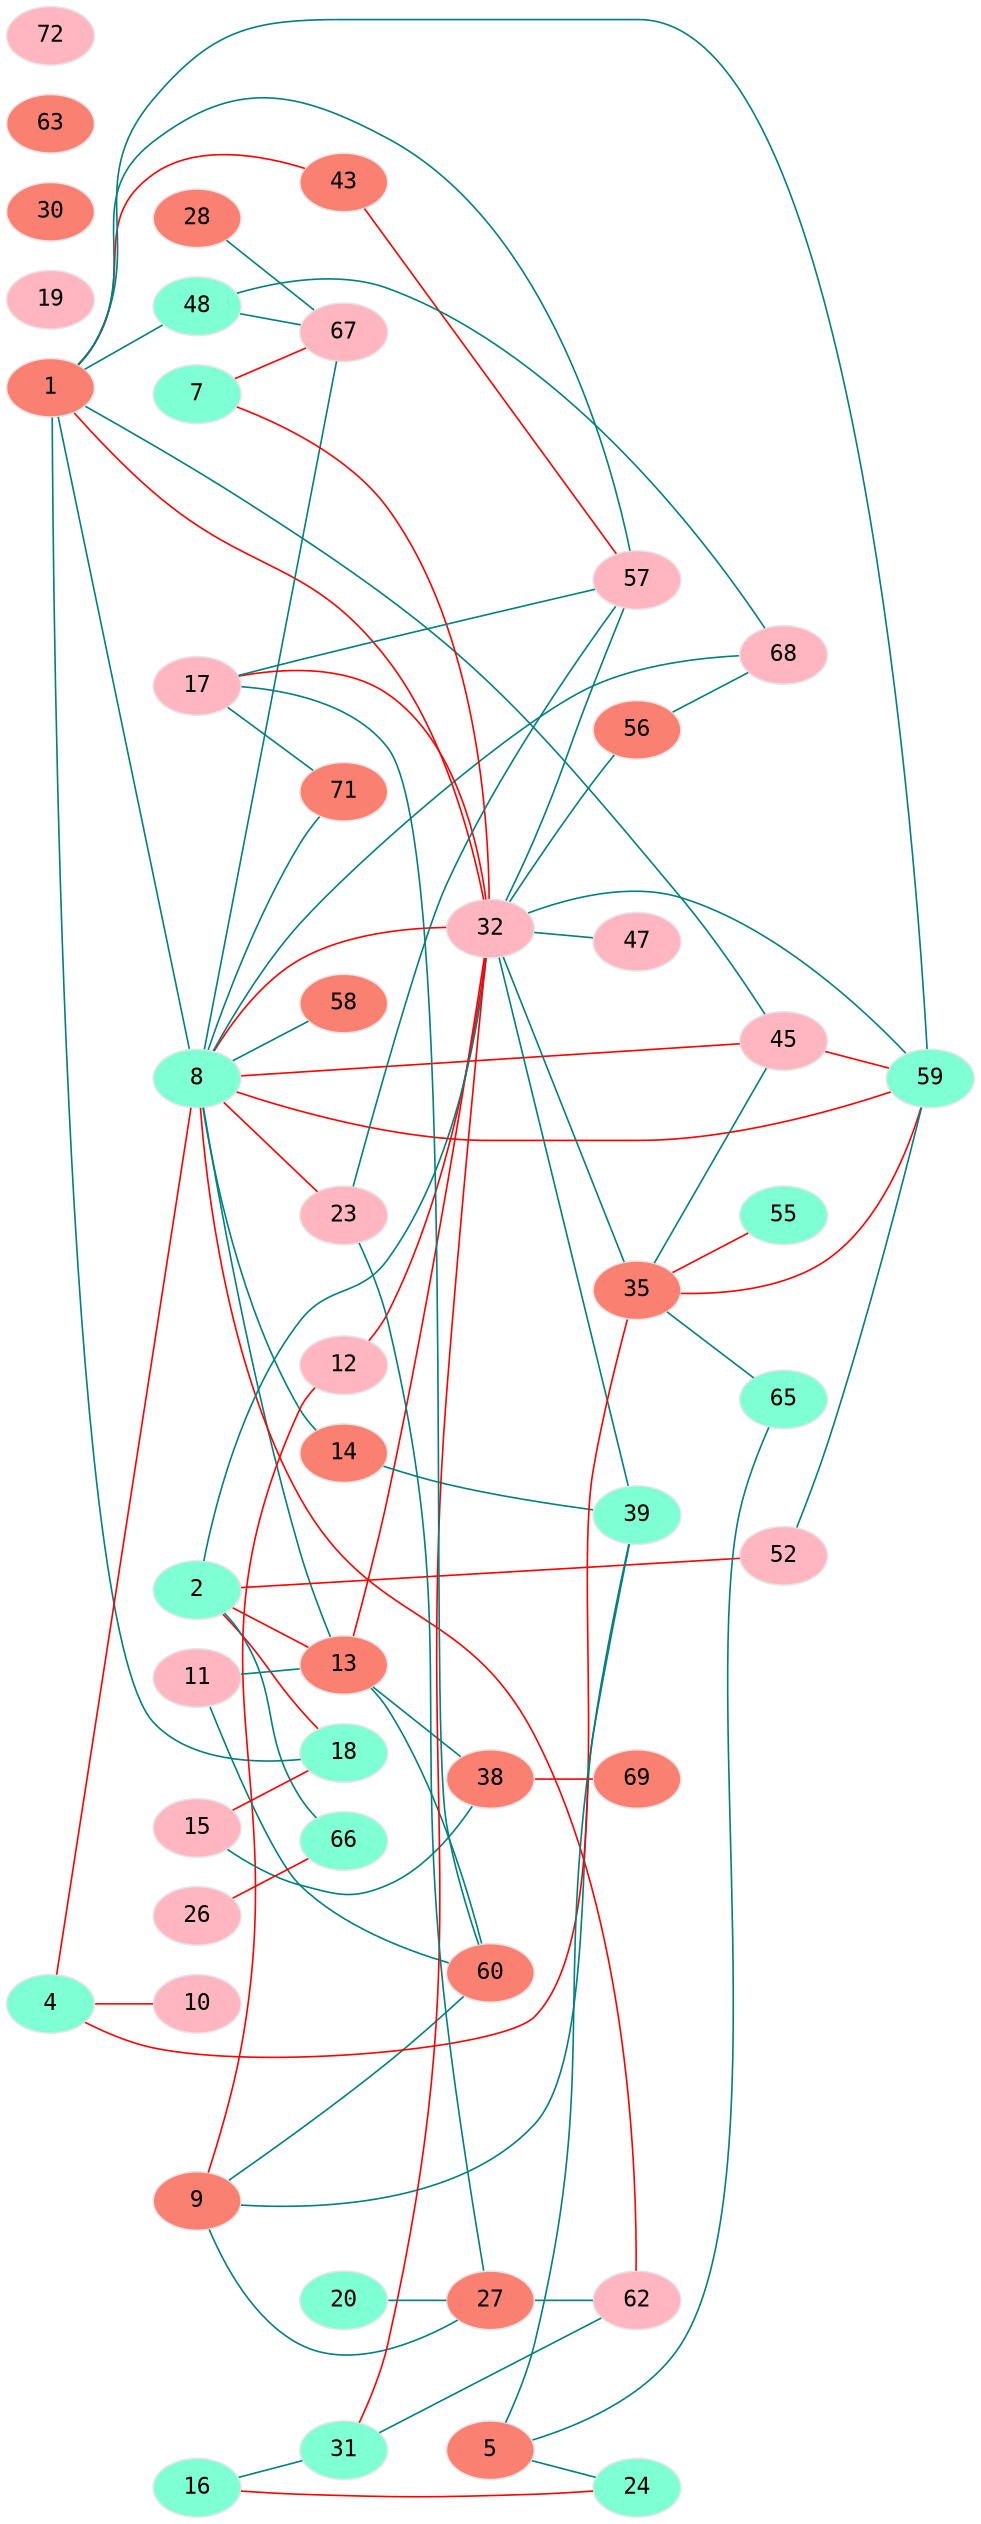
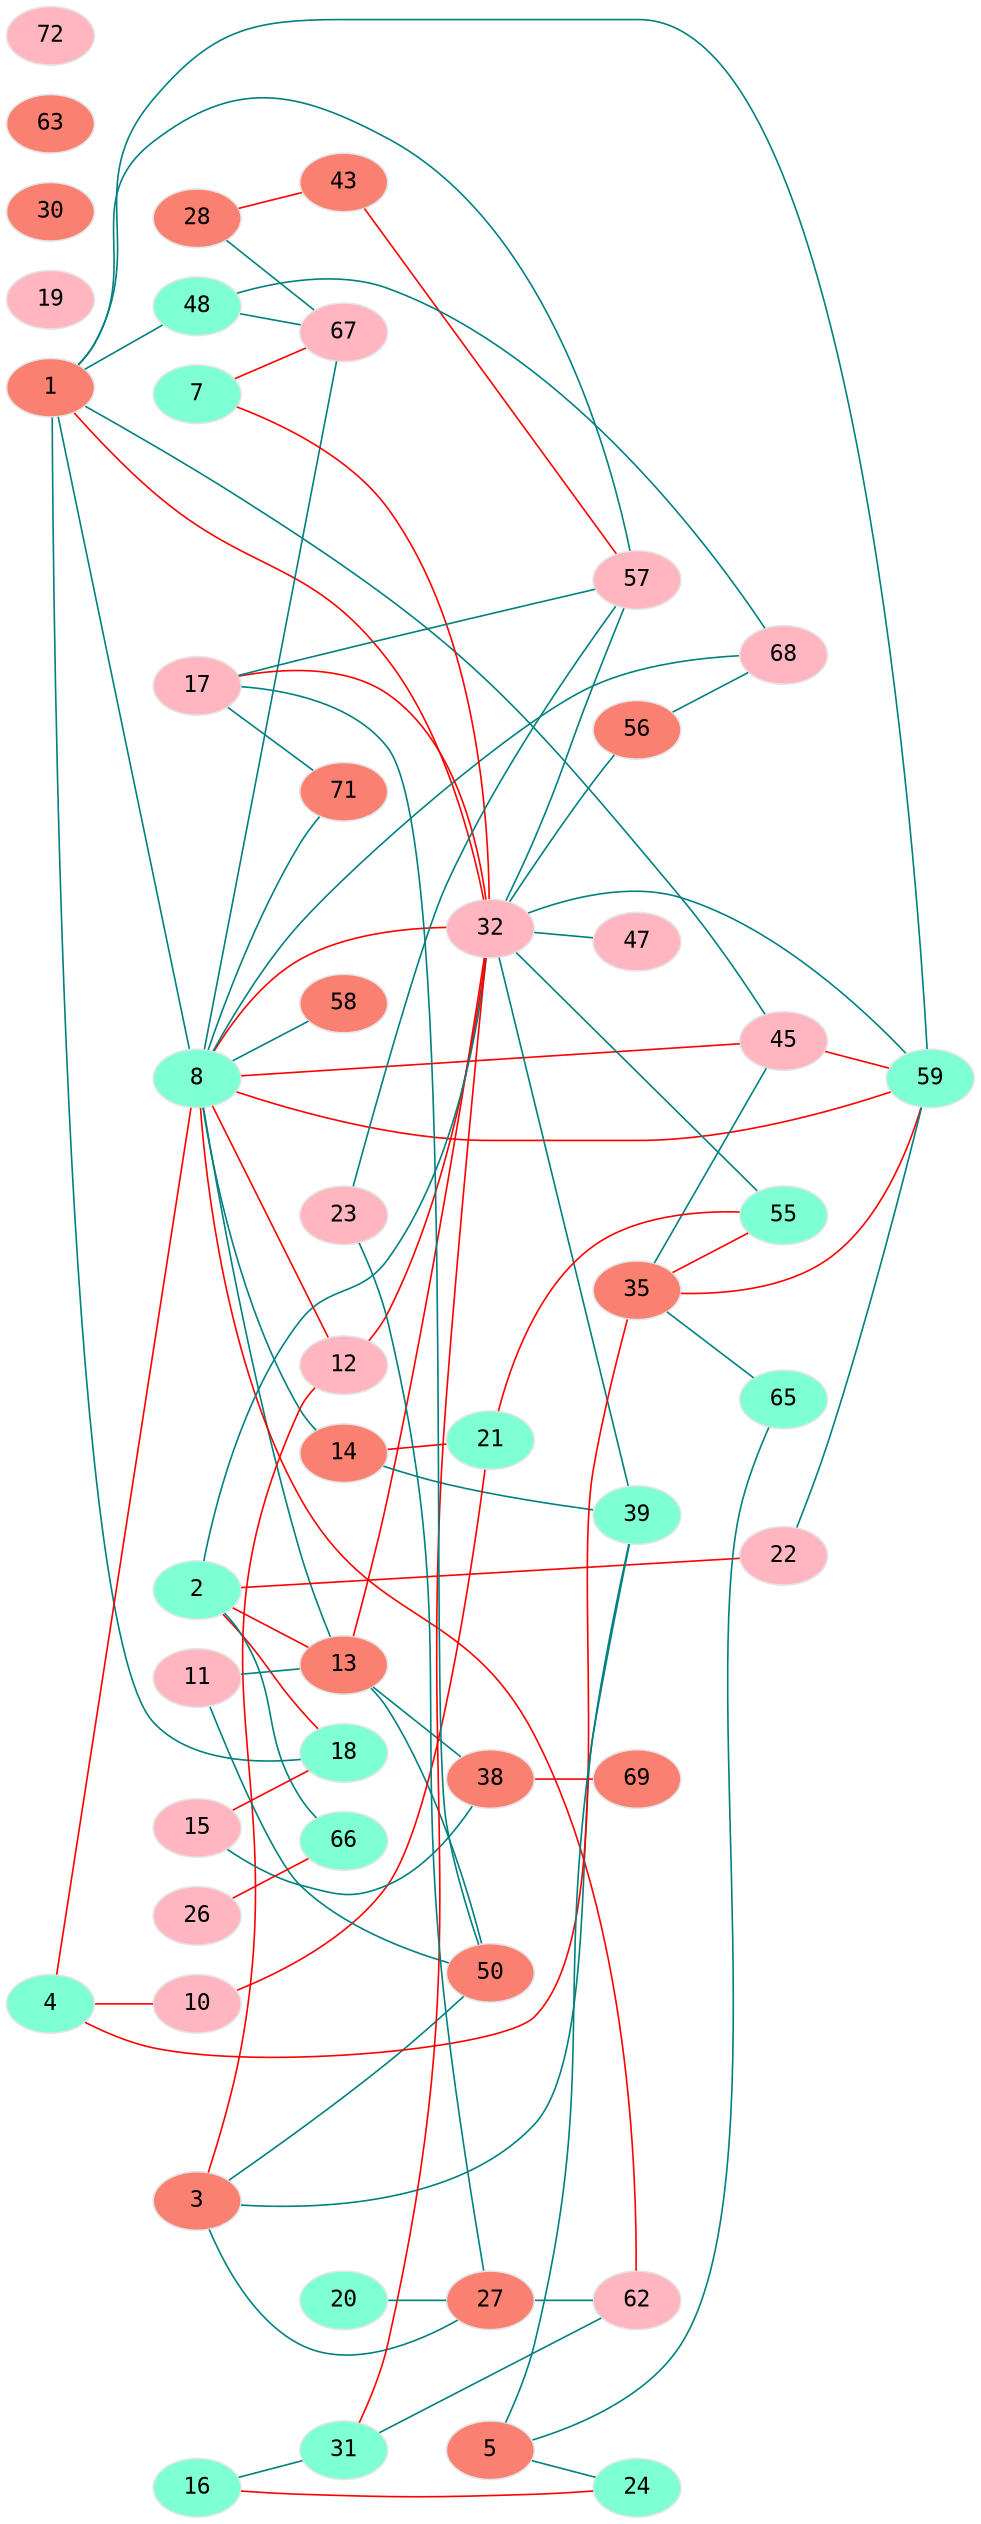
edge "43" -- "1": now "43" -- "28"
edge "32" -- "35": now "32" -- "55"
edge "8" -- "23": now "8" -- "12"
node "21": added
node "52": label "52" -> "22"
node "60": label "60" -> "50"
node "9": label "9" -> "3"
